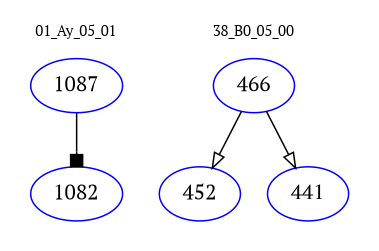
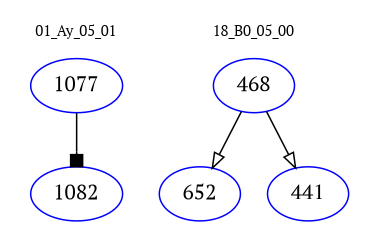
cluster "38_B0_05_00": label "38_B0_05_00" -> "18_B0_05_00"
node "1087": label "1087" -> "1077"
node "466": label "466" -> "468"
node "452": label "452" -> "652"
